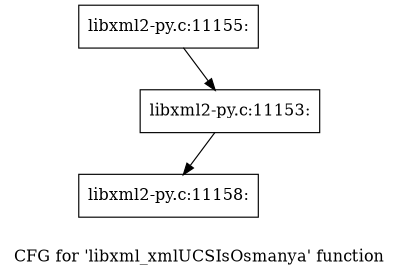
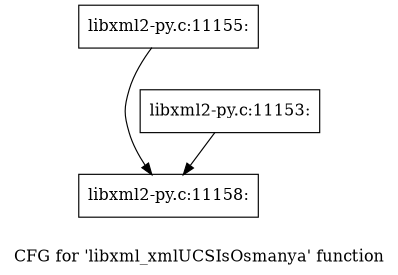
edge "libxml2-py.c:11155:" -> "libxml2-py.c:11153:": now "libxml2-py.c:11155:" -> "libxml2-py.c:11158:"
